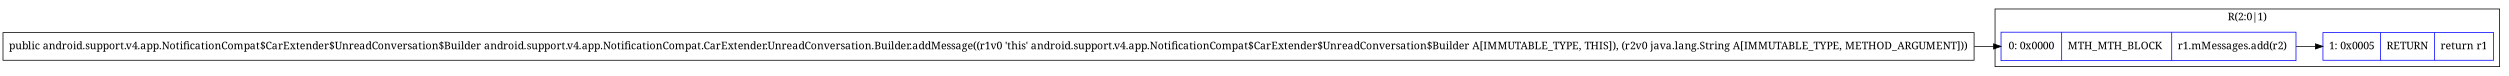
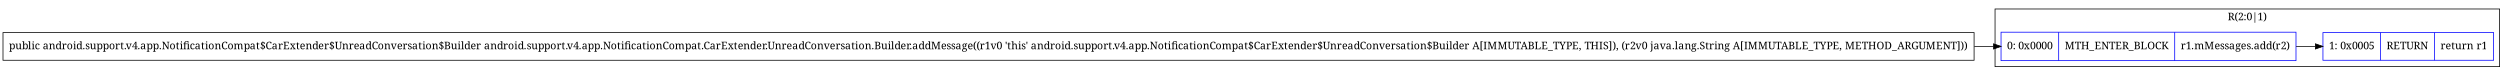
node "0: 0x0000": text "MTH_MTH_BLOCK" -> "MTH_ENTER_BLOCK"
